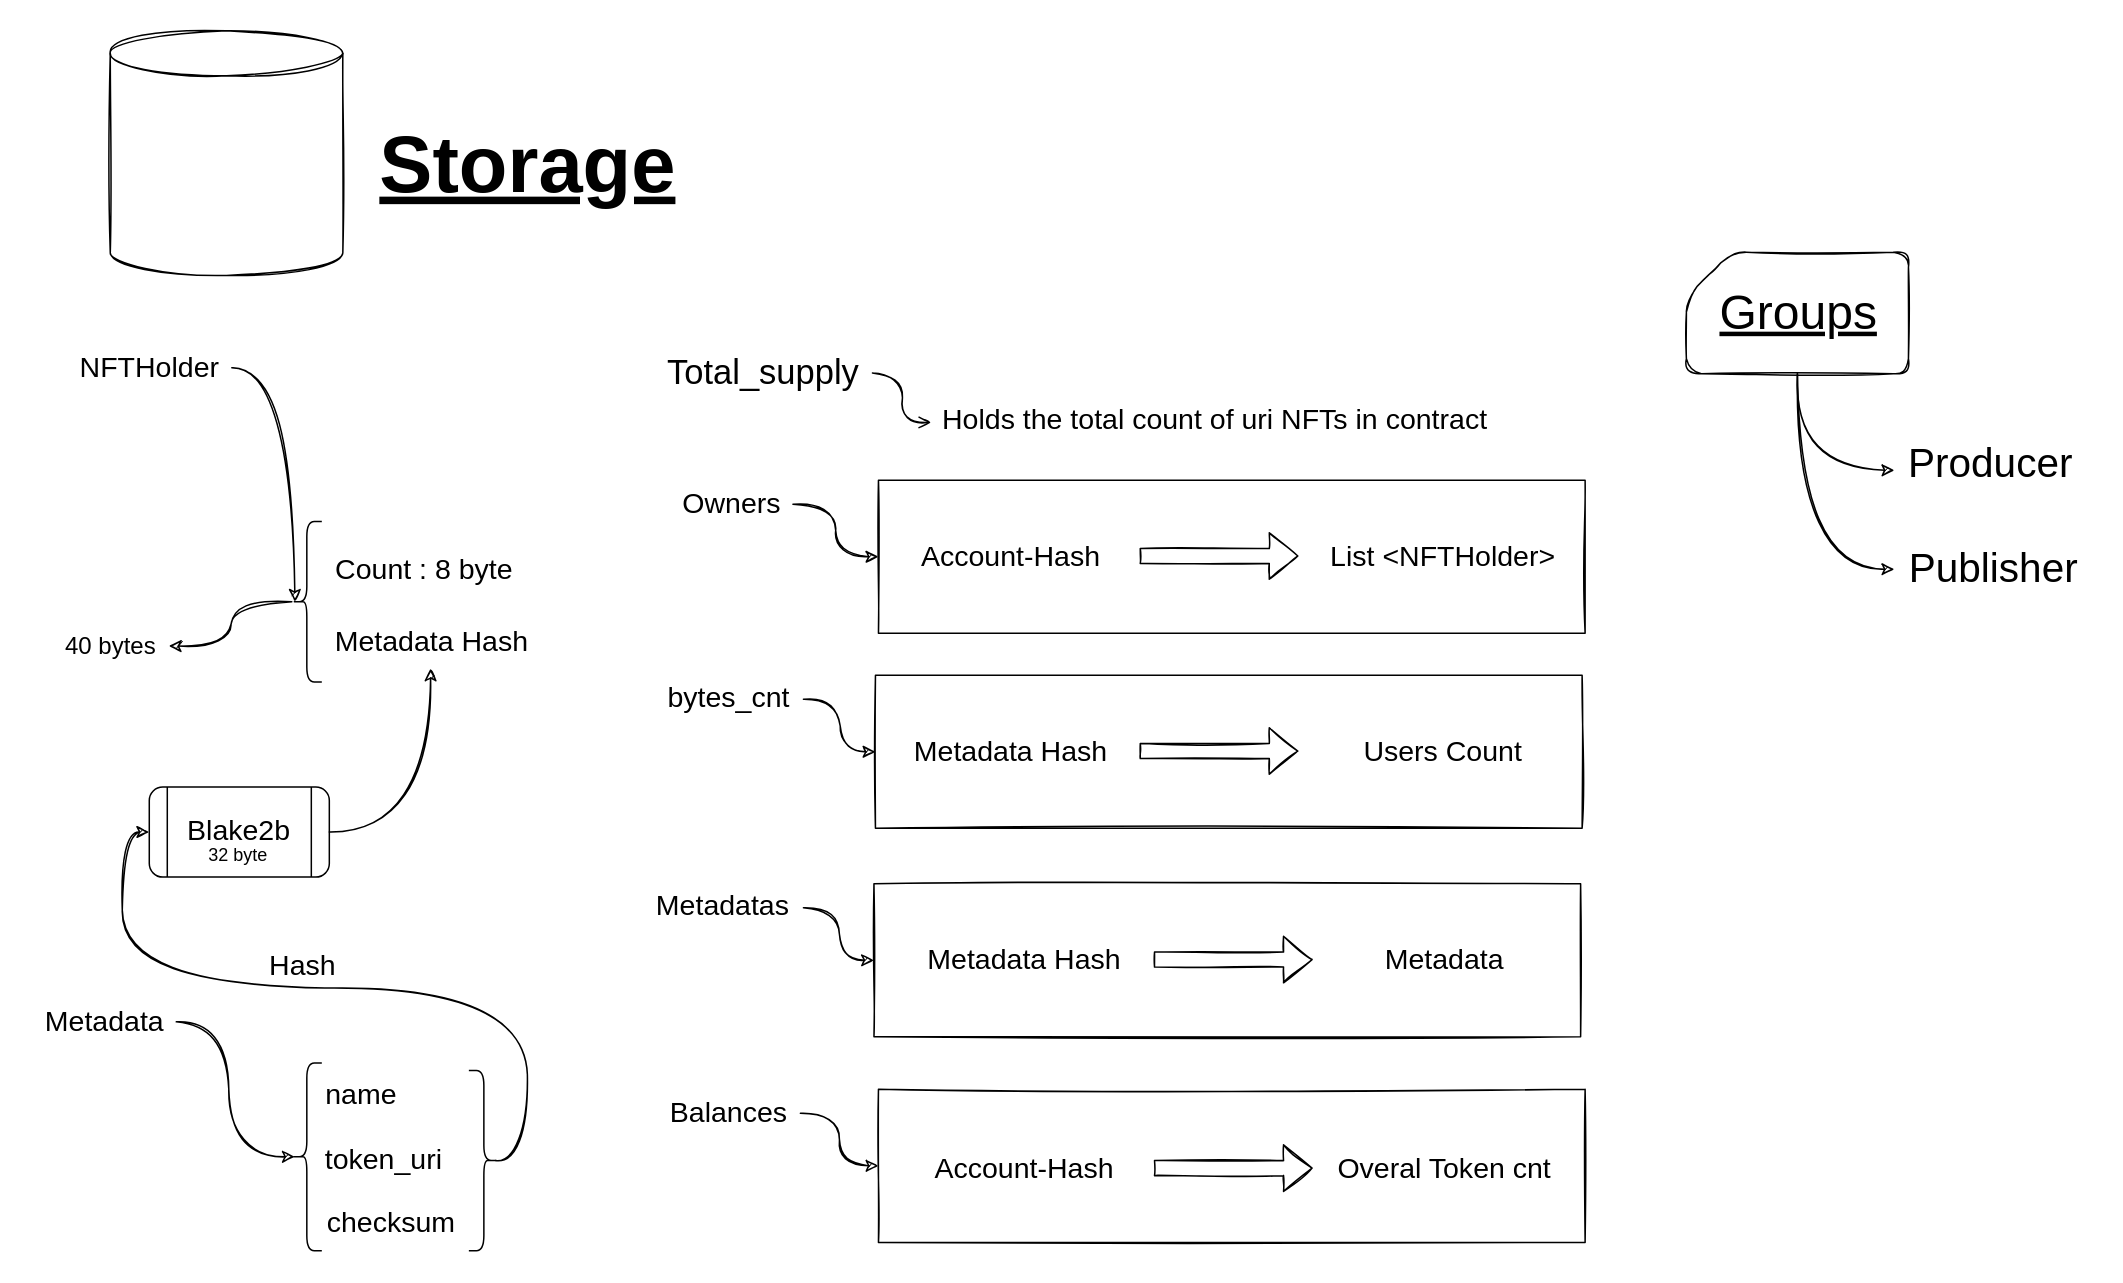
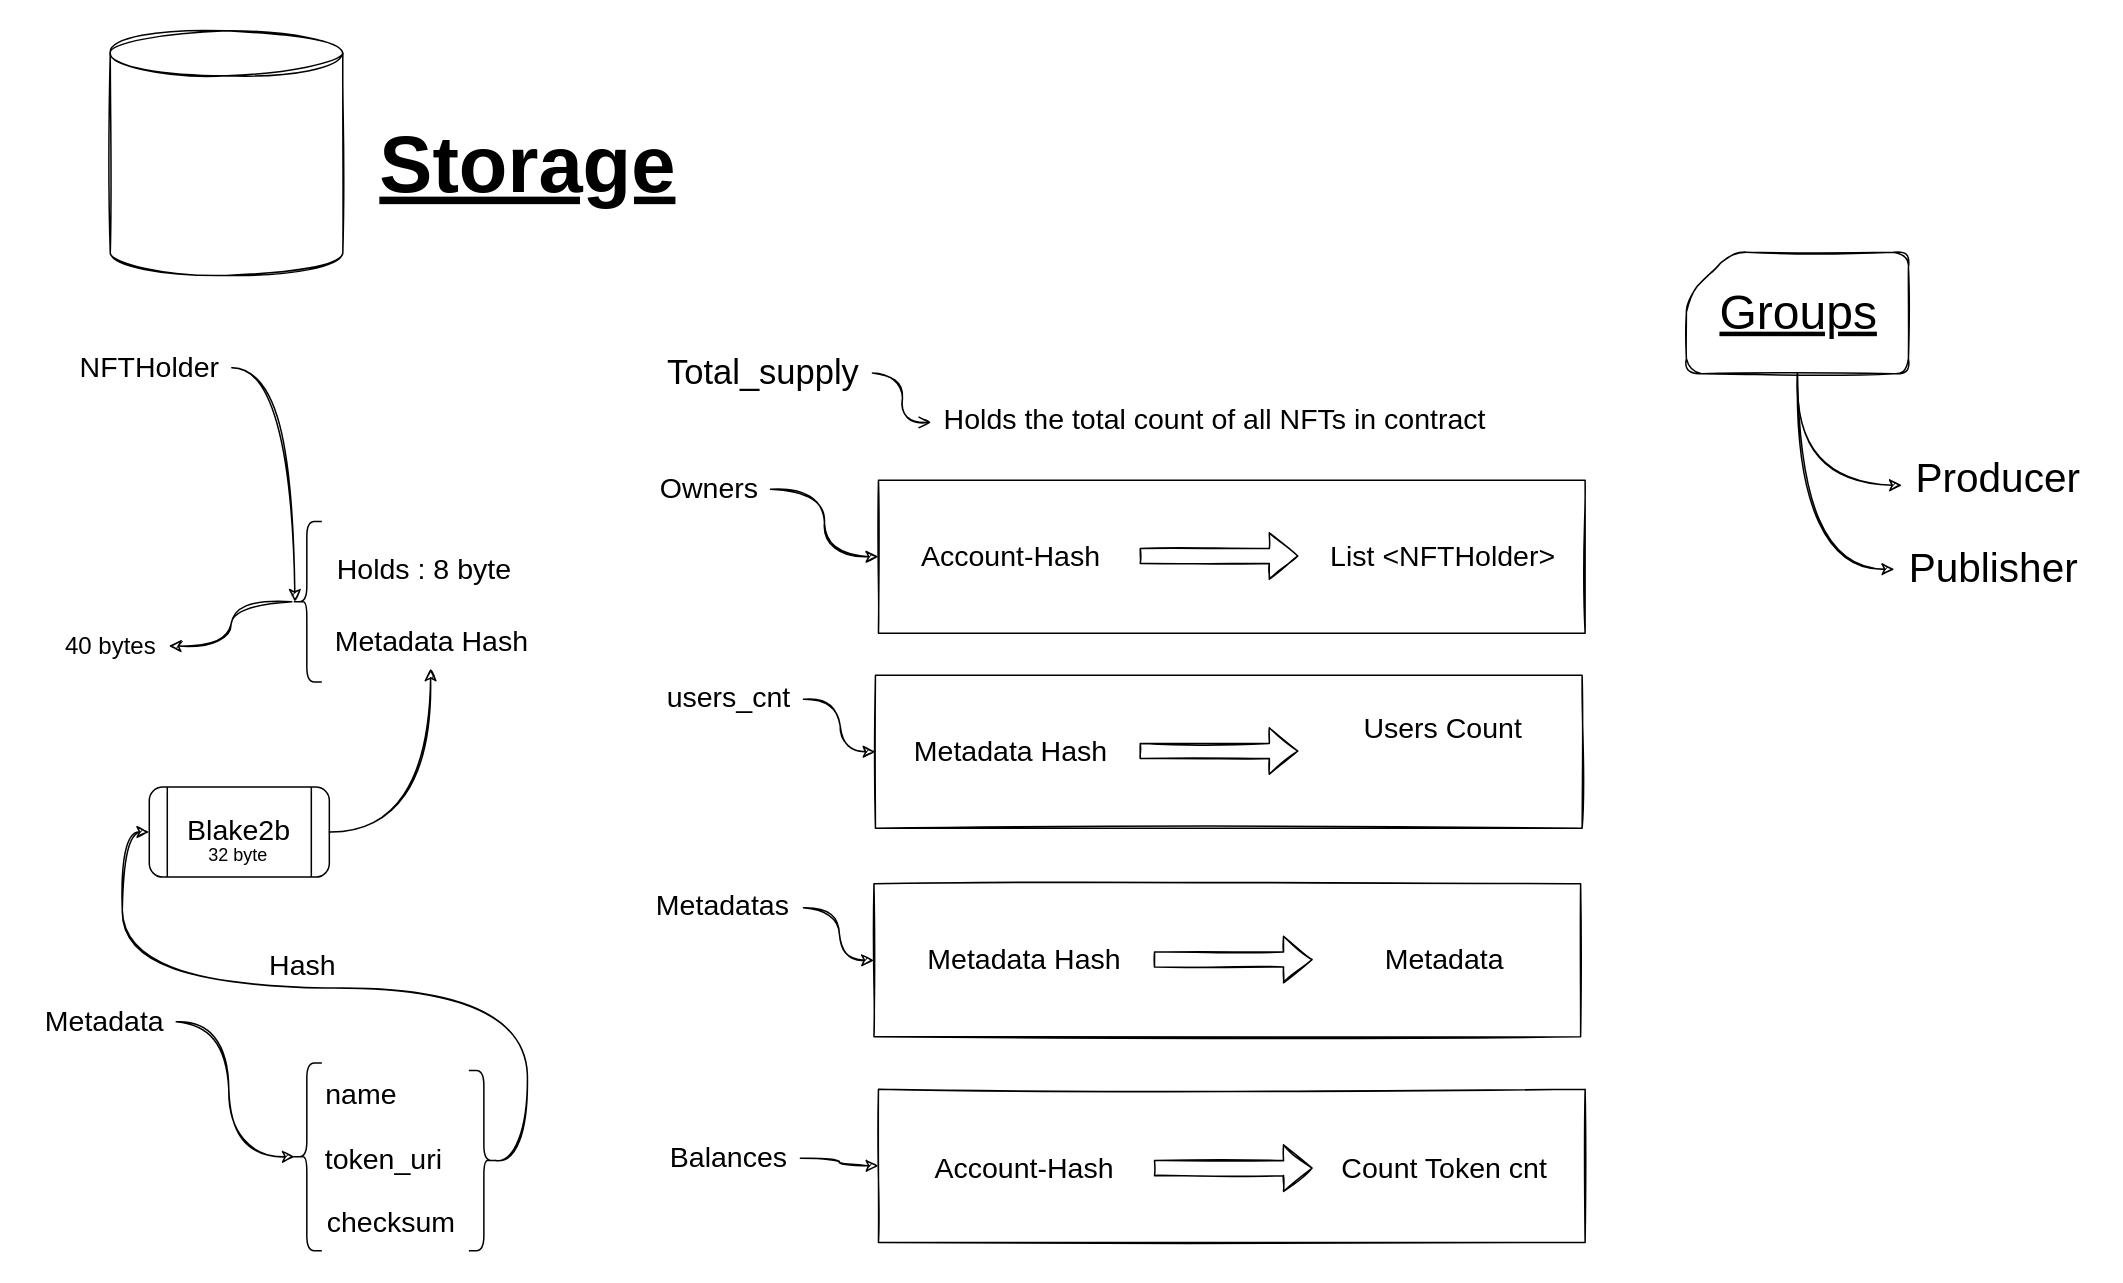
node "Holds the total count of uri NFTs in contract": label "Holds the total count of uri NFTs in contract" -> "Holds the total count of all NFTs in contract"
node "Producer": moved (1990, 464) -> (1997, 479)
node "Owners": moved (731, 504) -> (708, 489)
node "Count : 8 byte": label "Count : 8 byte" -> "Holds : 8 byte"
node "bytes_cnt": label "bytes_cnt" -> "users_cnt"
node "Users Count": moved (1442, 752) -> (1442, 729)
node "Balances": moved (728, 1113) -> (728, 1158)
node "Overal Token cnt": label "Overal Token cnt" -> "Count Token cnt"
